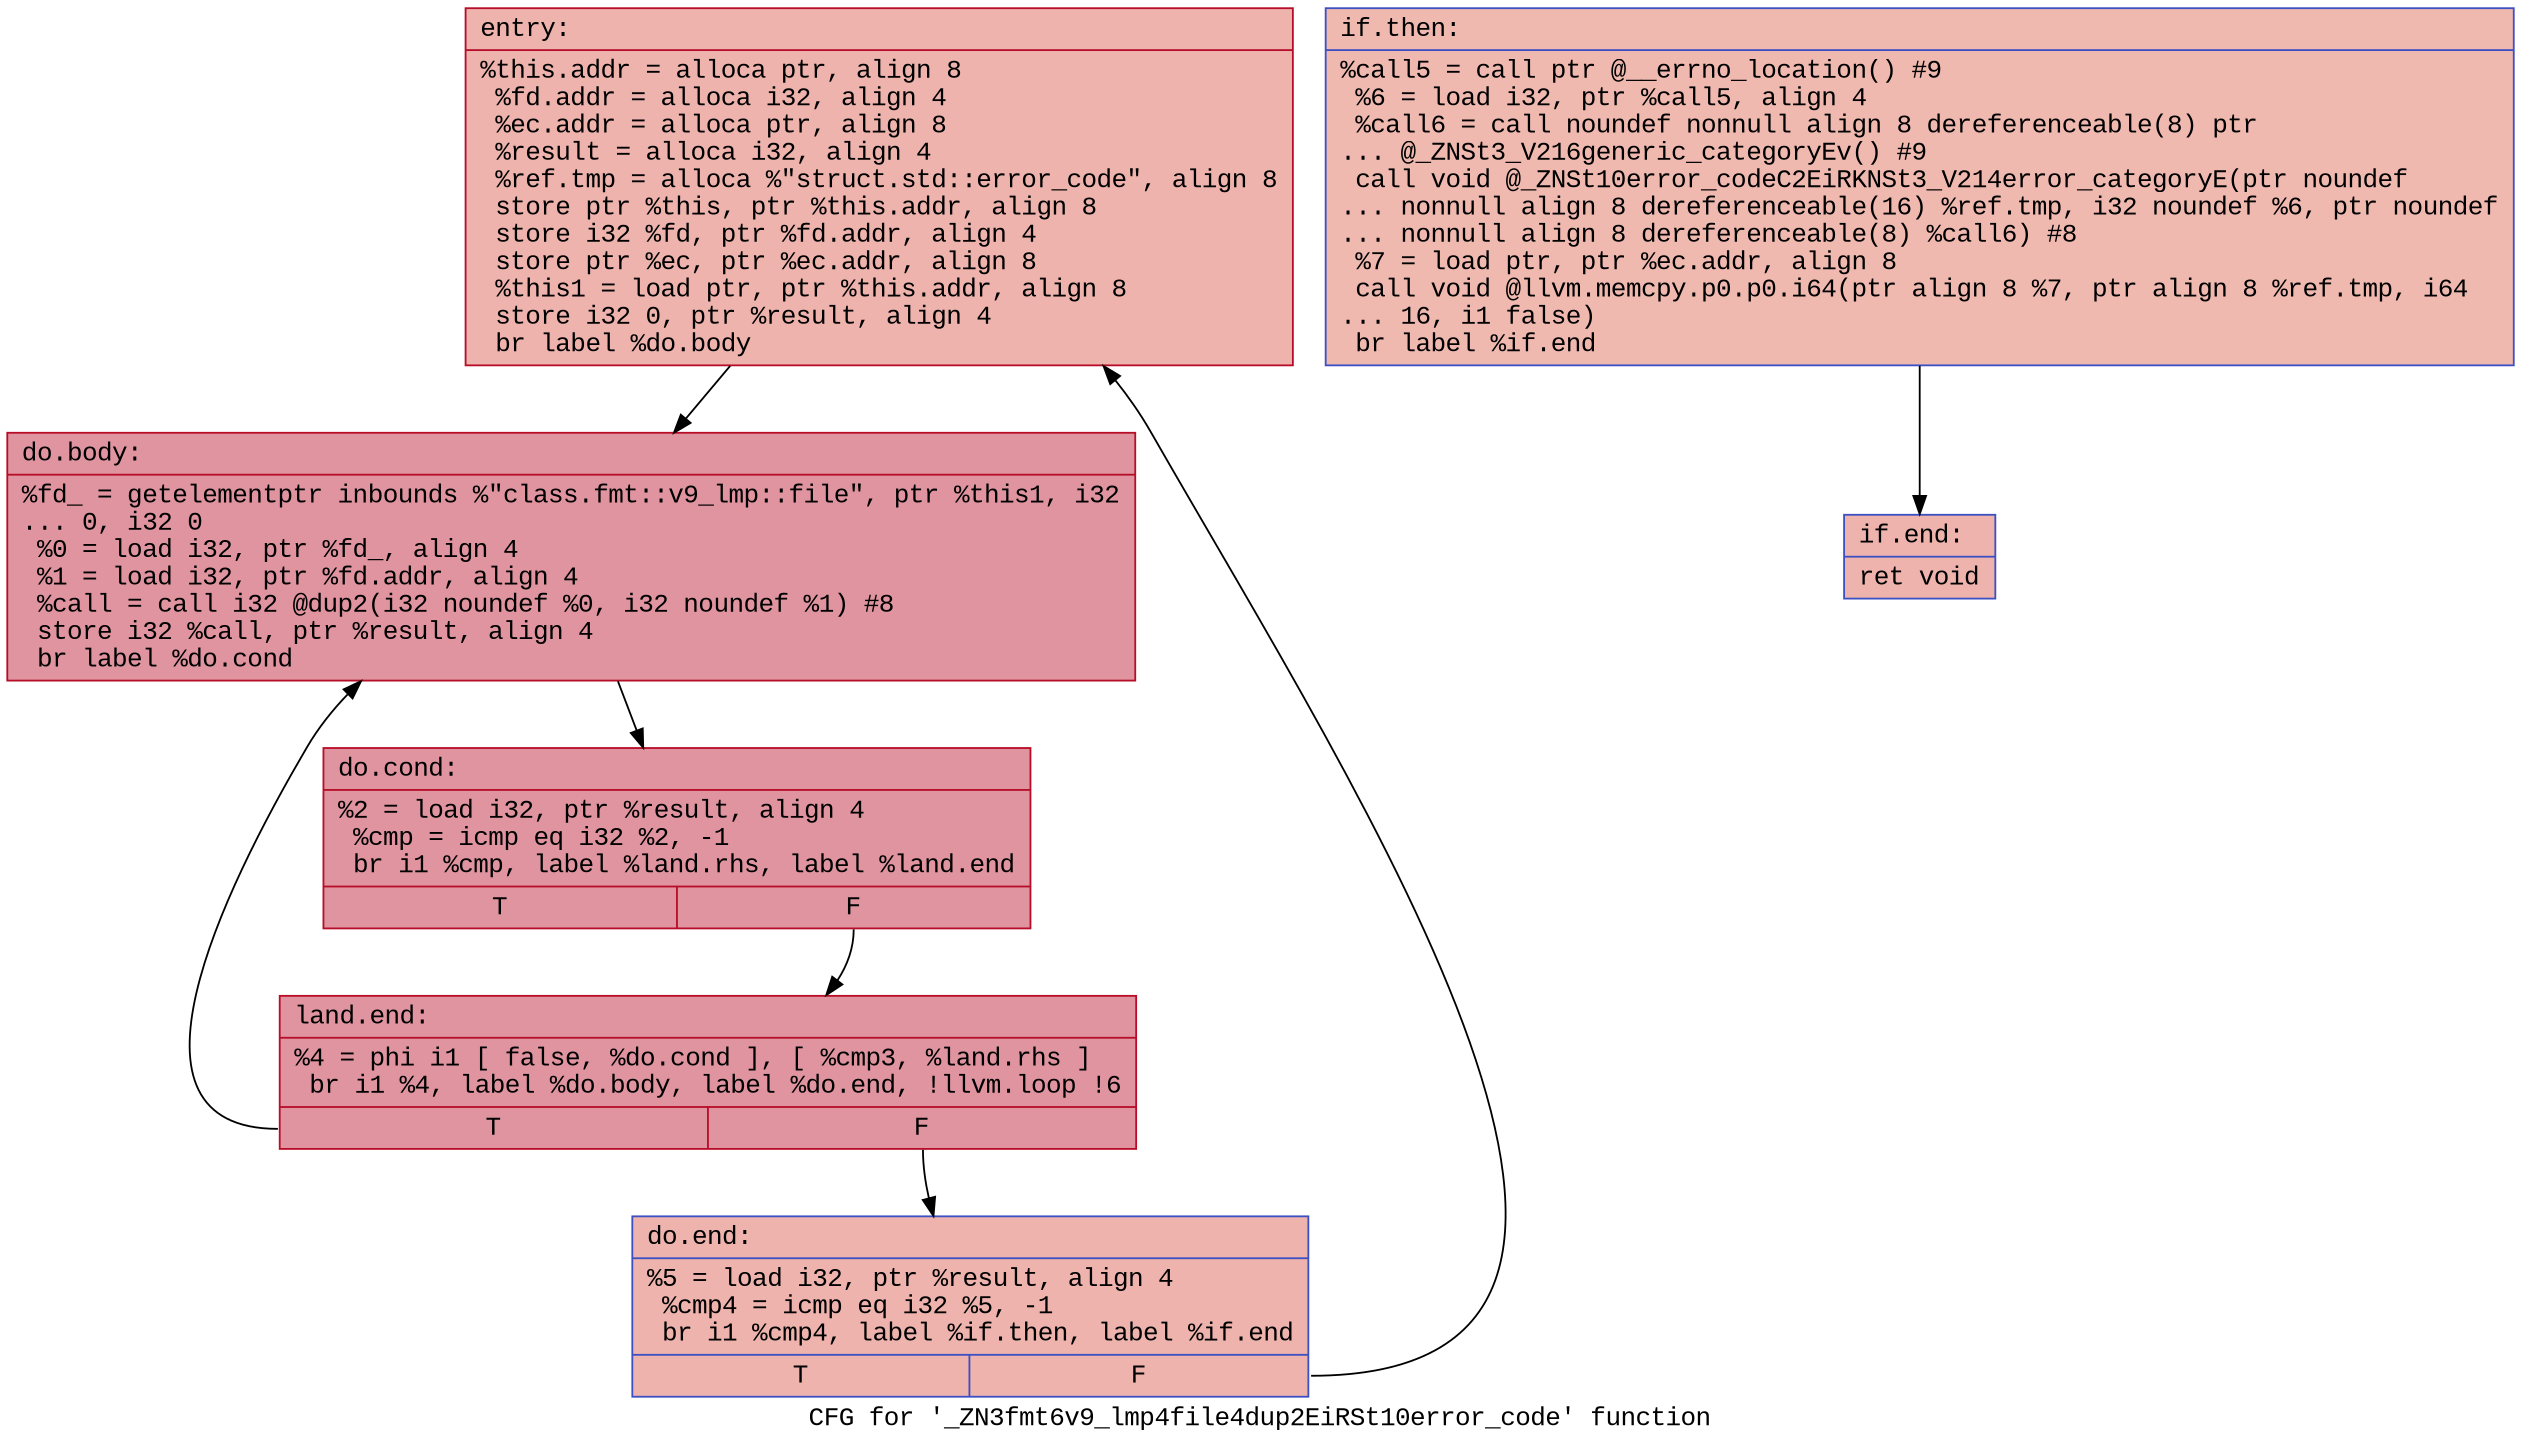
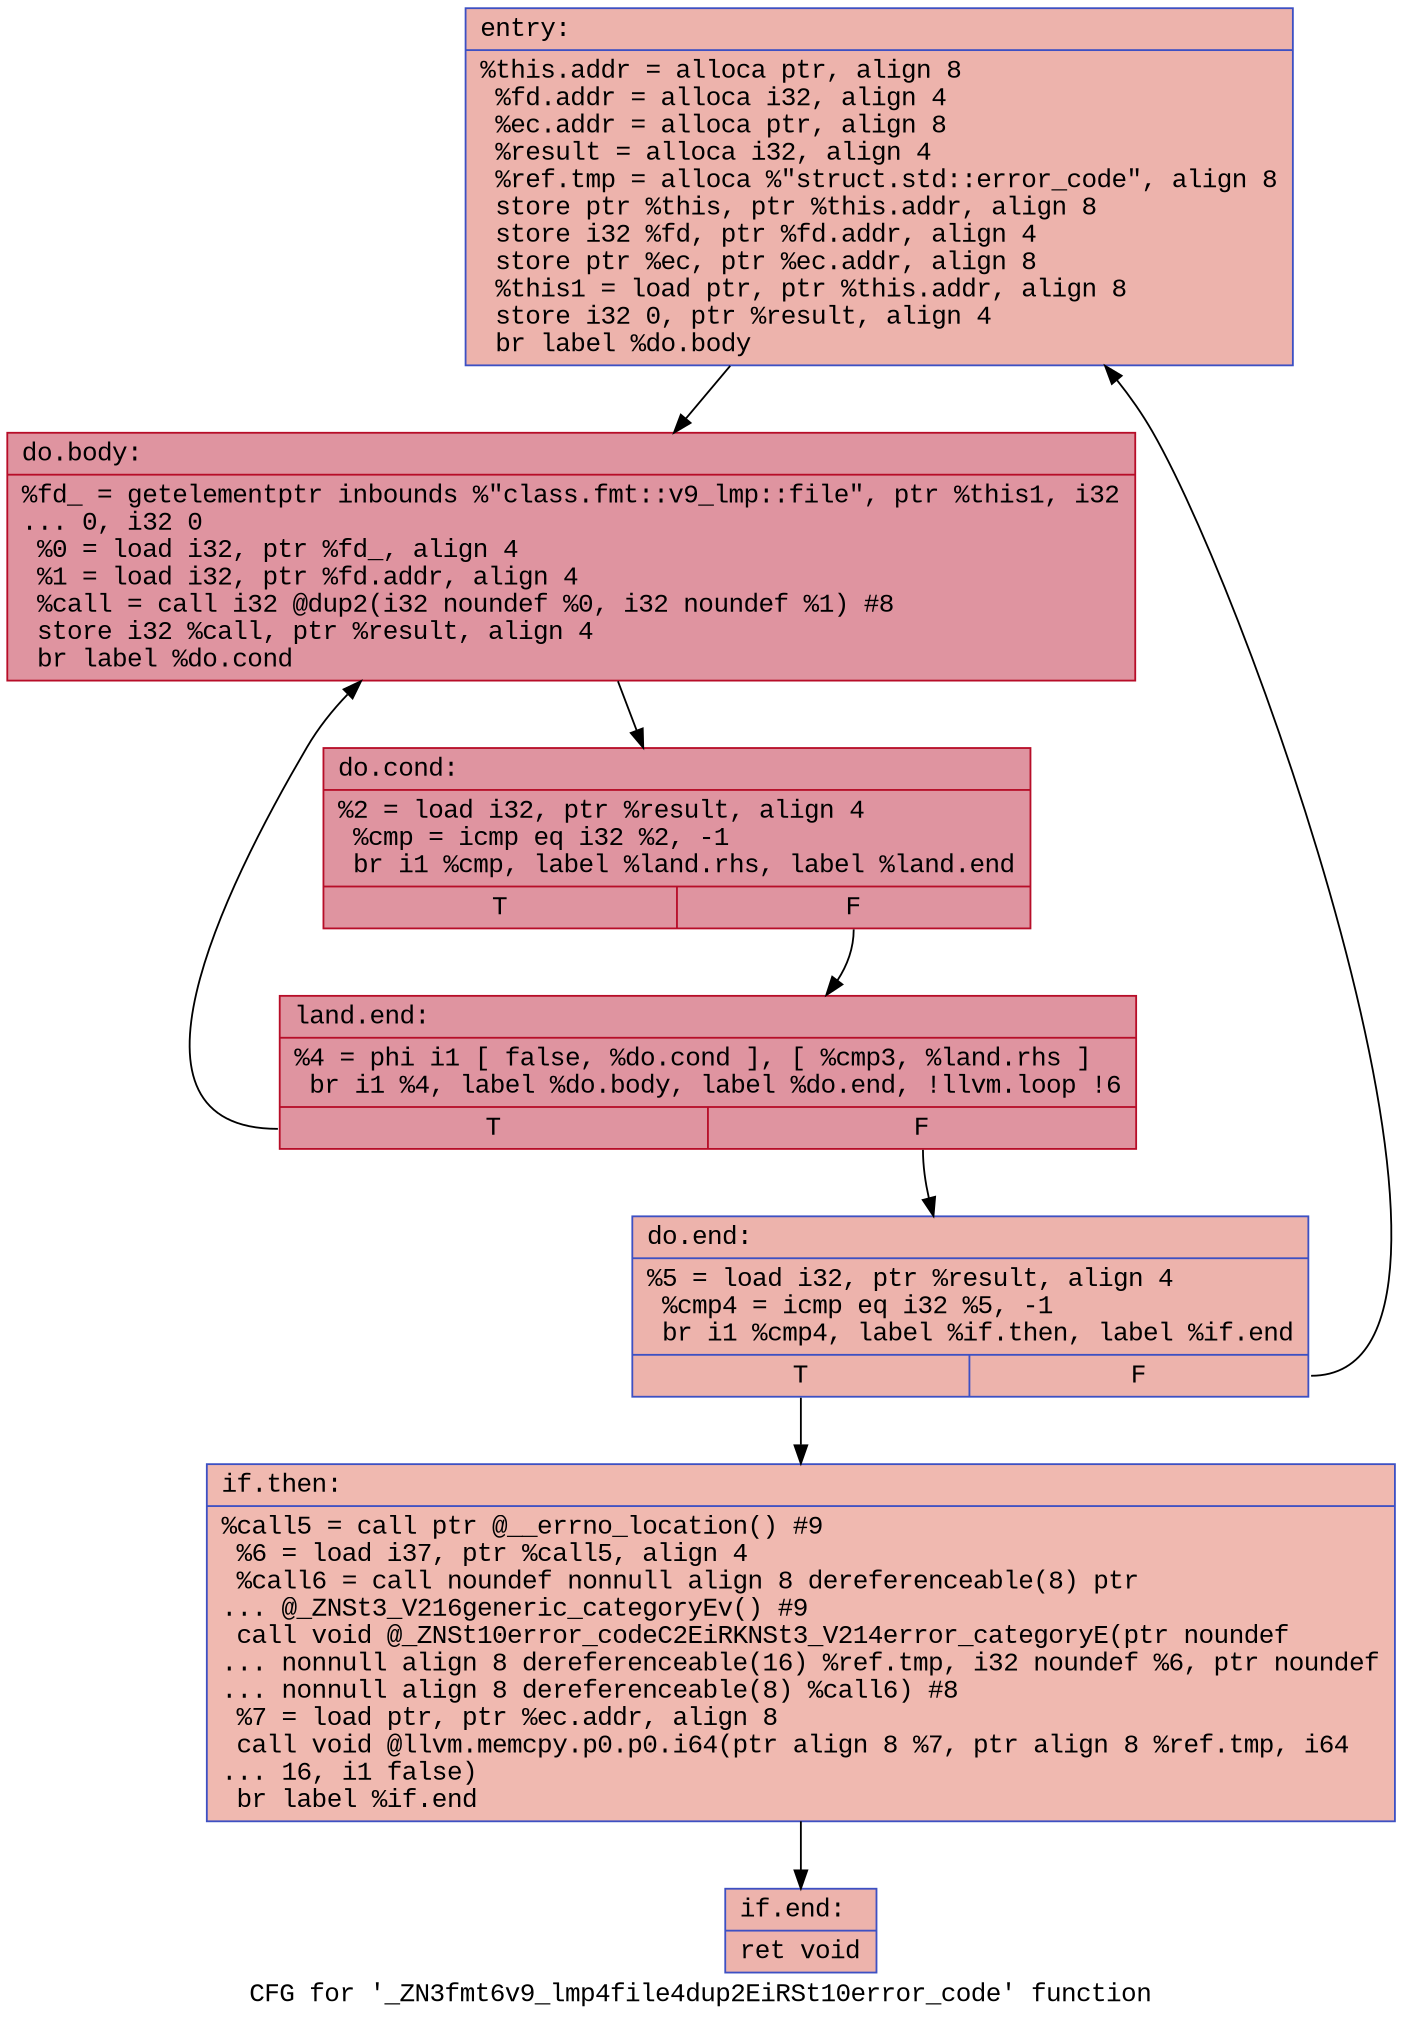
node "if.then:": text "%6 = load i32, ptr %call5, align 4" -> "%6 = load i37, ptr %call5, align 4"
node "entry:": color #b70d28ff -> #3d50c3ff
edge "do.end:" -> "if.then:": added
